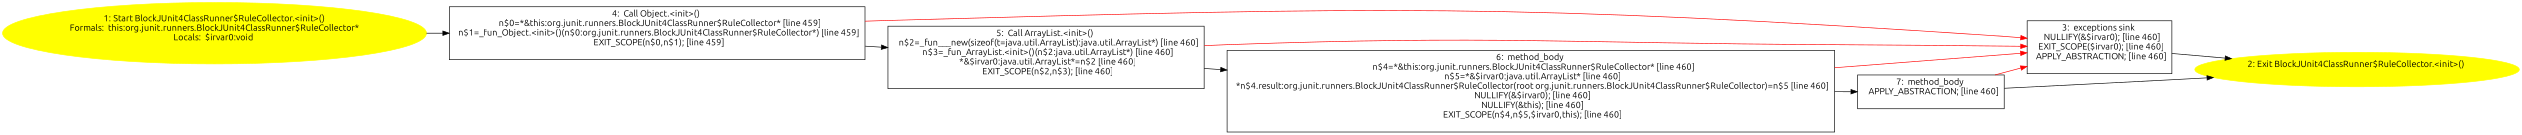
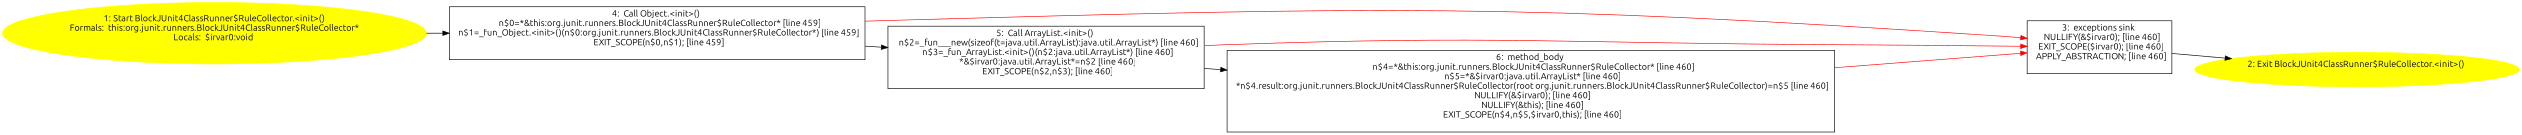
node "7:  method_body APPLY_ABSTRACTION; [line 460]": removed
